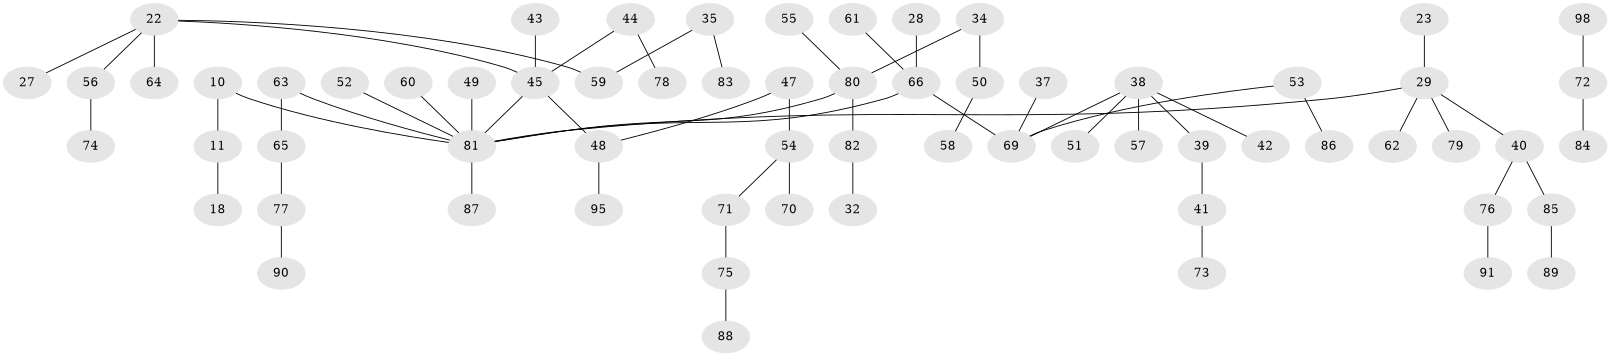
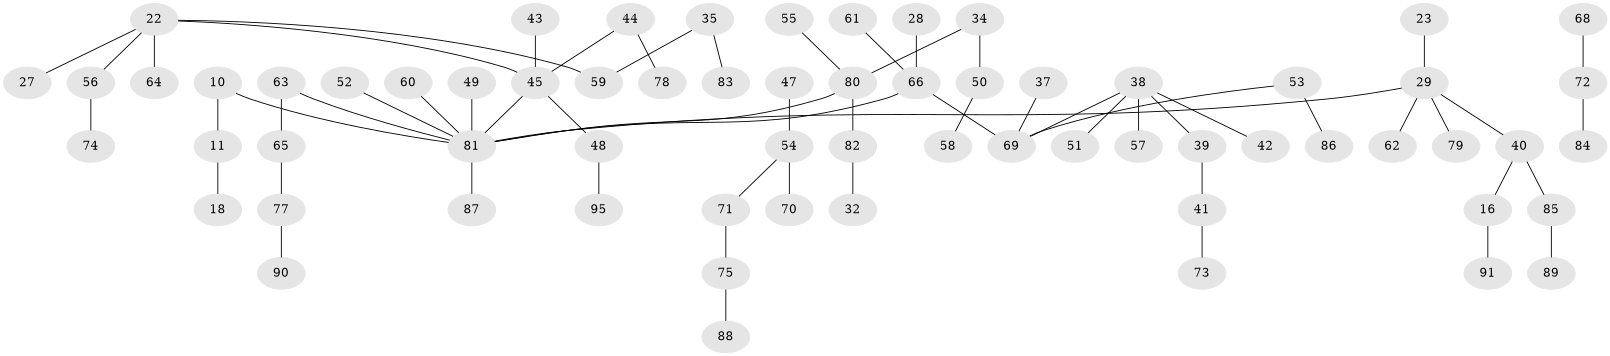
node "98": label "98" -> "68"
edge "47" -- "48": removed
node "76": label "76" -> "16"
